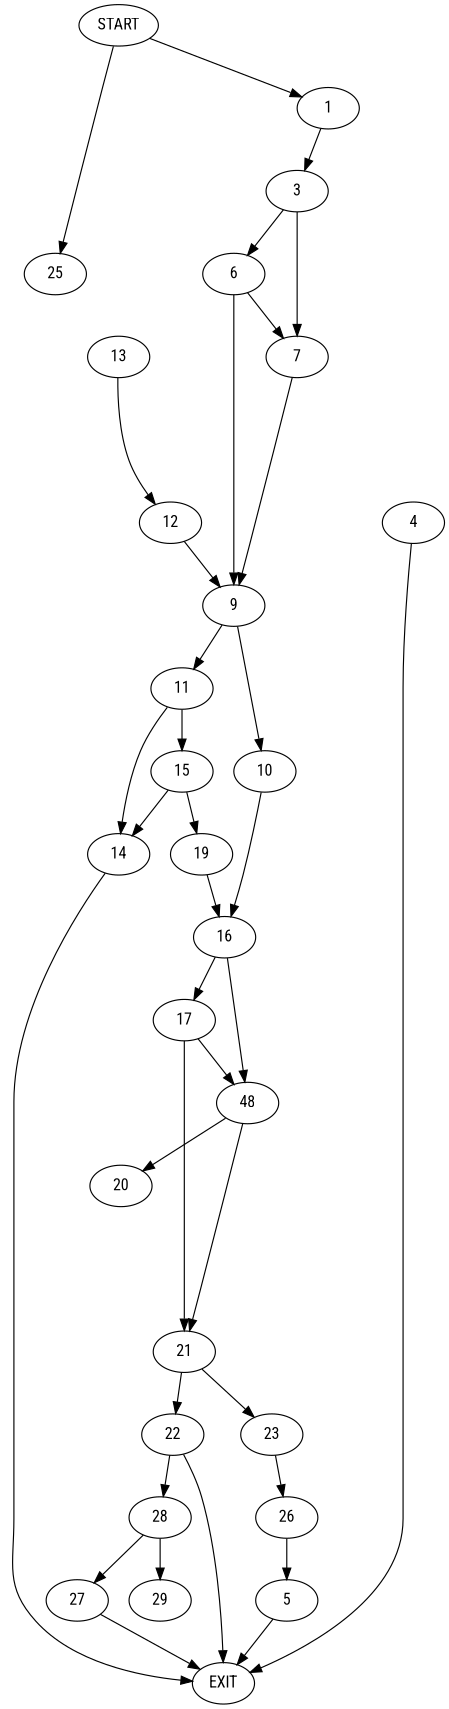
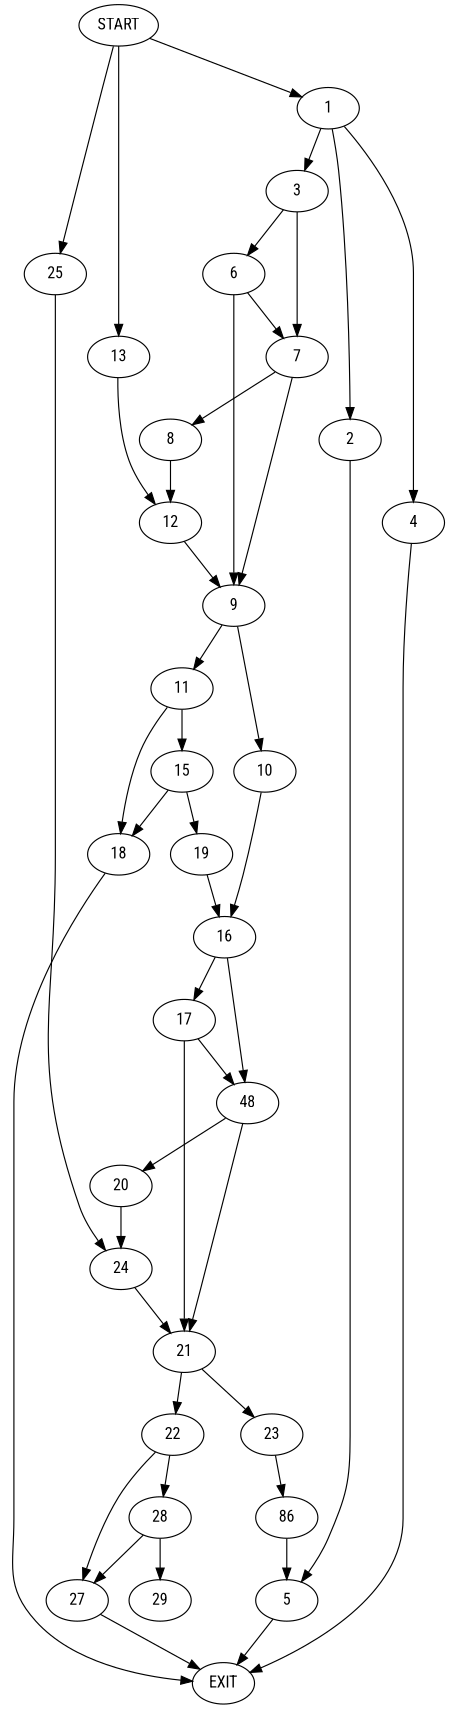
edge "START" -> "13": added
edge "1" -> "4": added
node "8": added
node "2": added
node "14": label "14" -> "18"
node "24": added
node "26": label "26" -> "86"
edge "22" -> "EXIT": now "22" -> "27"
